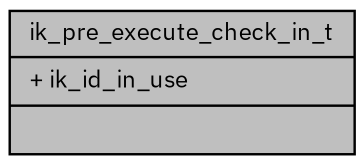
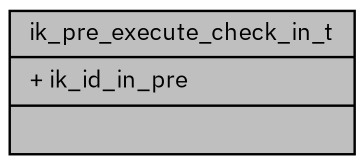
node "ik_pre_execute_check_in_t": text "+ ik_id_in_use" -> "+ ik_id_in_pre"
